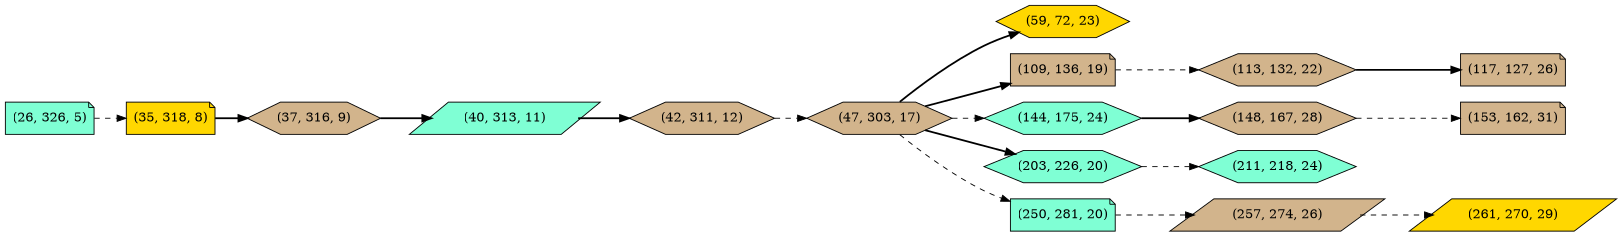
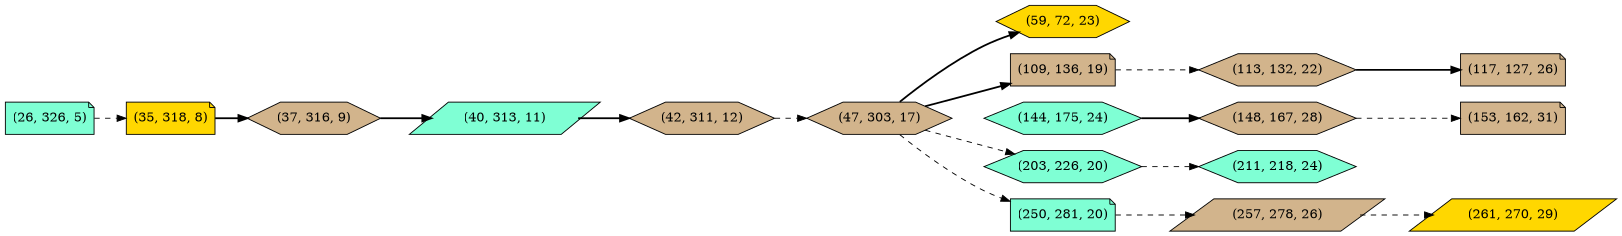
edge "(47, 303, 17)" -> "(144, 175, 24)": removed
edge "(47, 303, 17)" -> "(203, 226, 20)": style bold -> dashed
node "(257, 274, 26)": label "(257, 274, 26)" -> "(257, 278, 26)"
